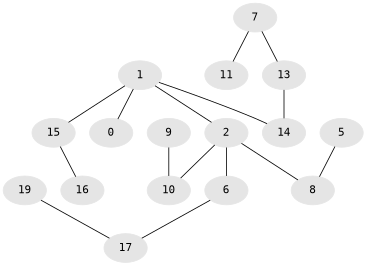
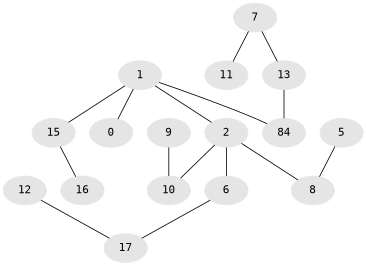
node "14": label "14" -> "84"
node "19": label "19" -> "12"
